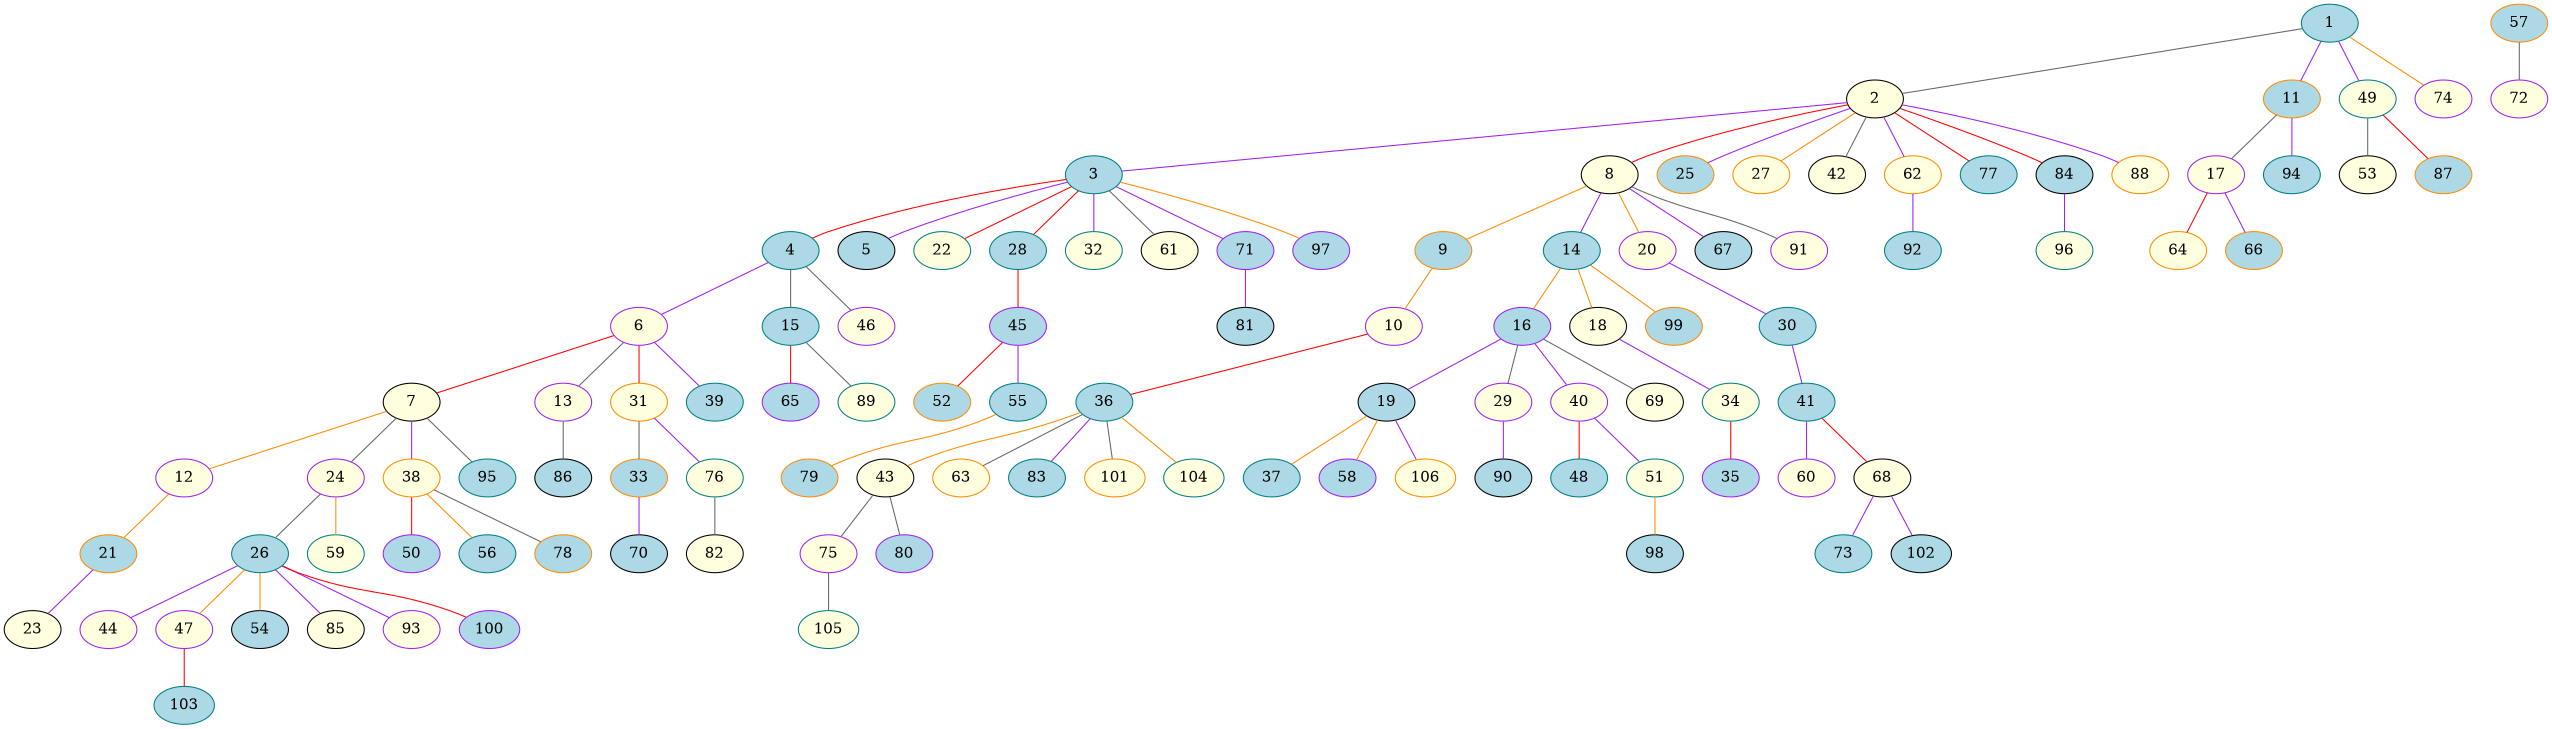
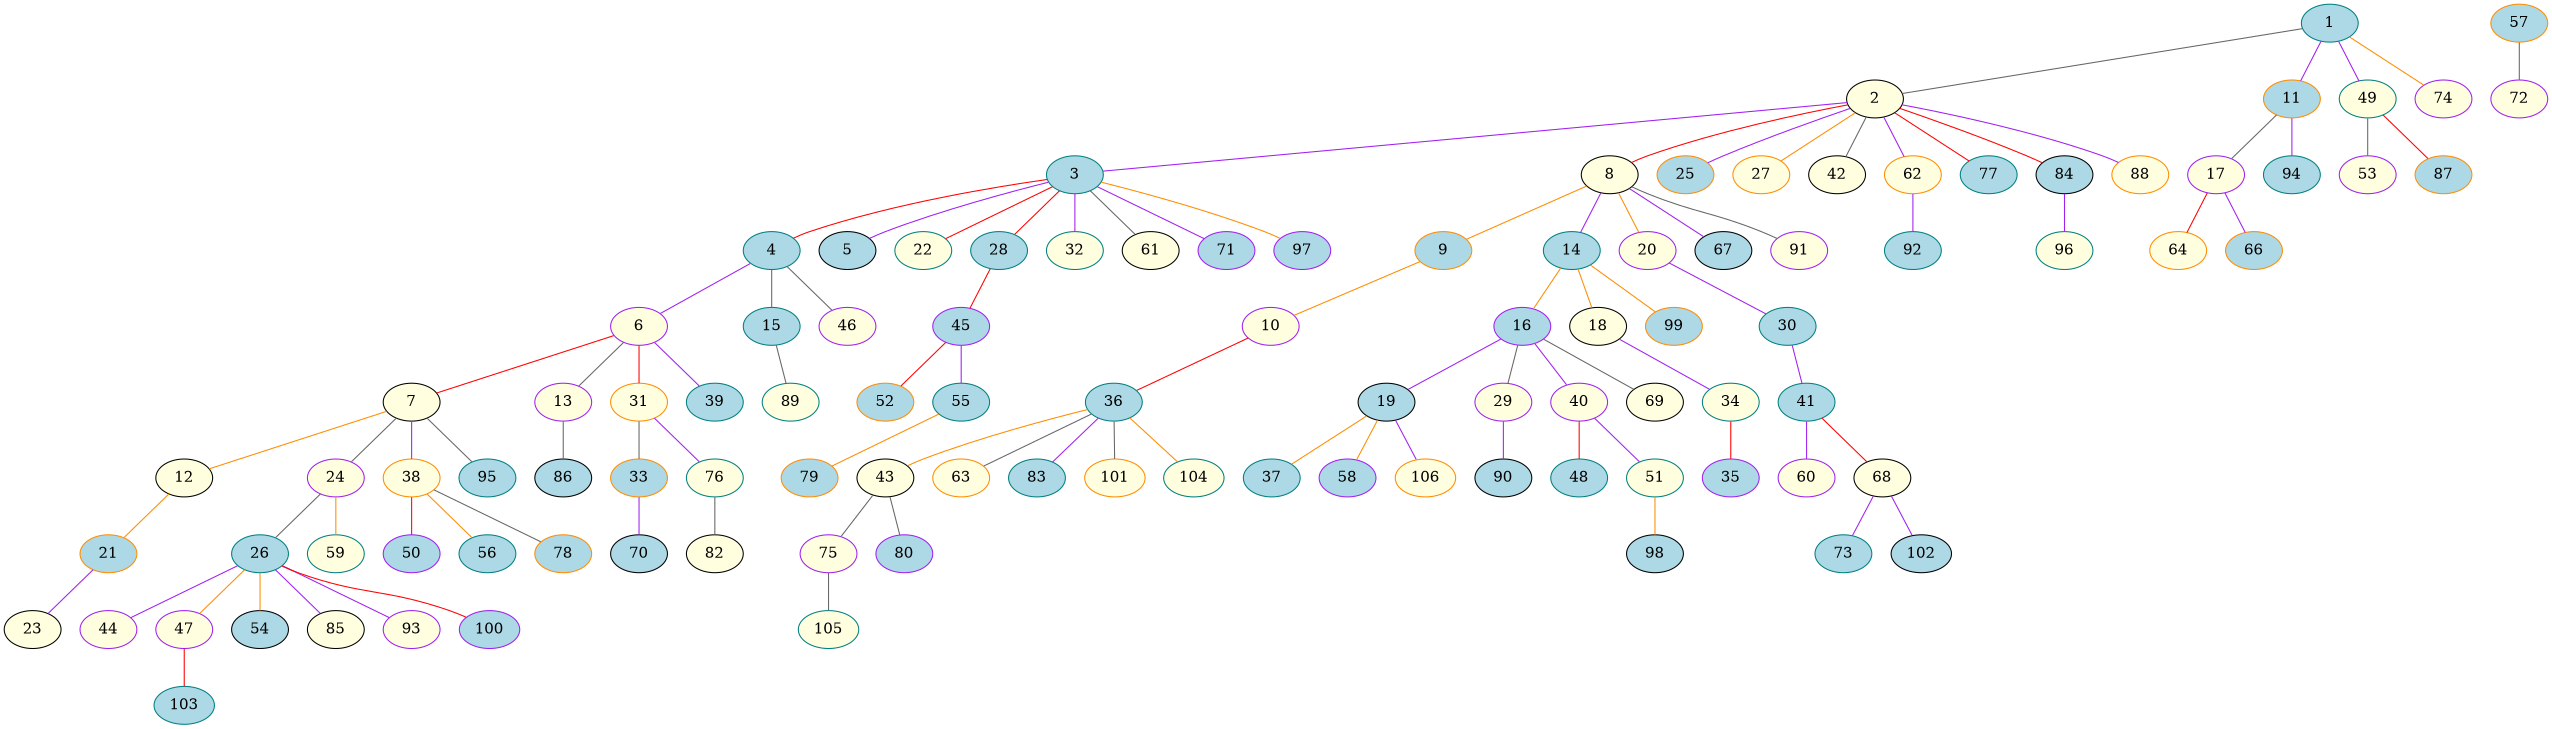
node "53": color black -> purple
node "81": removed
node "65": removed
node "12": color purple -> black
